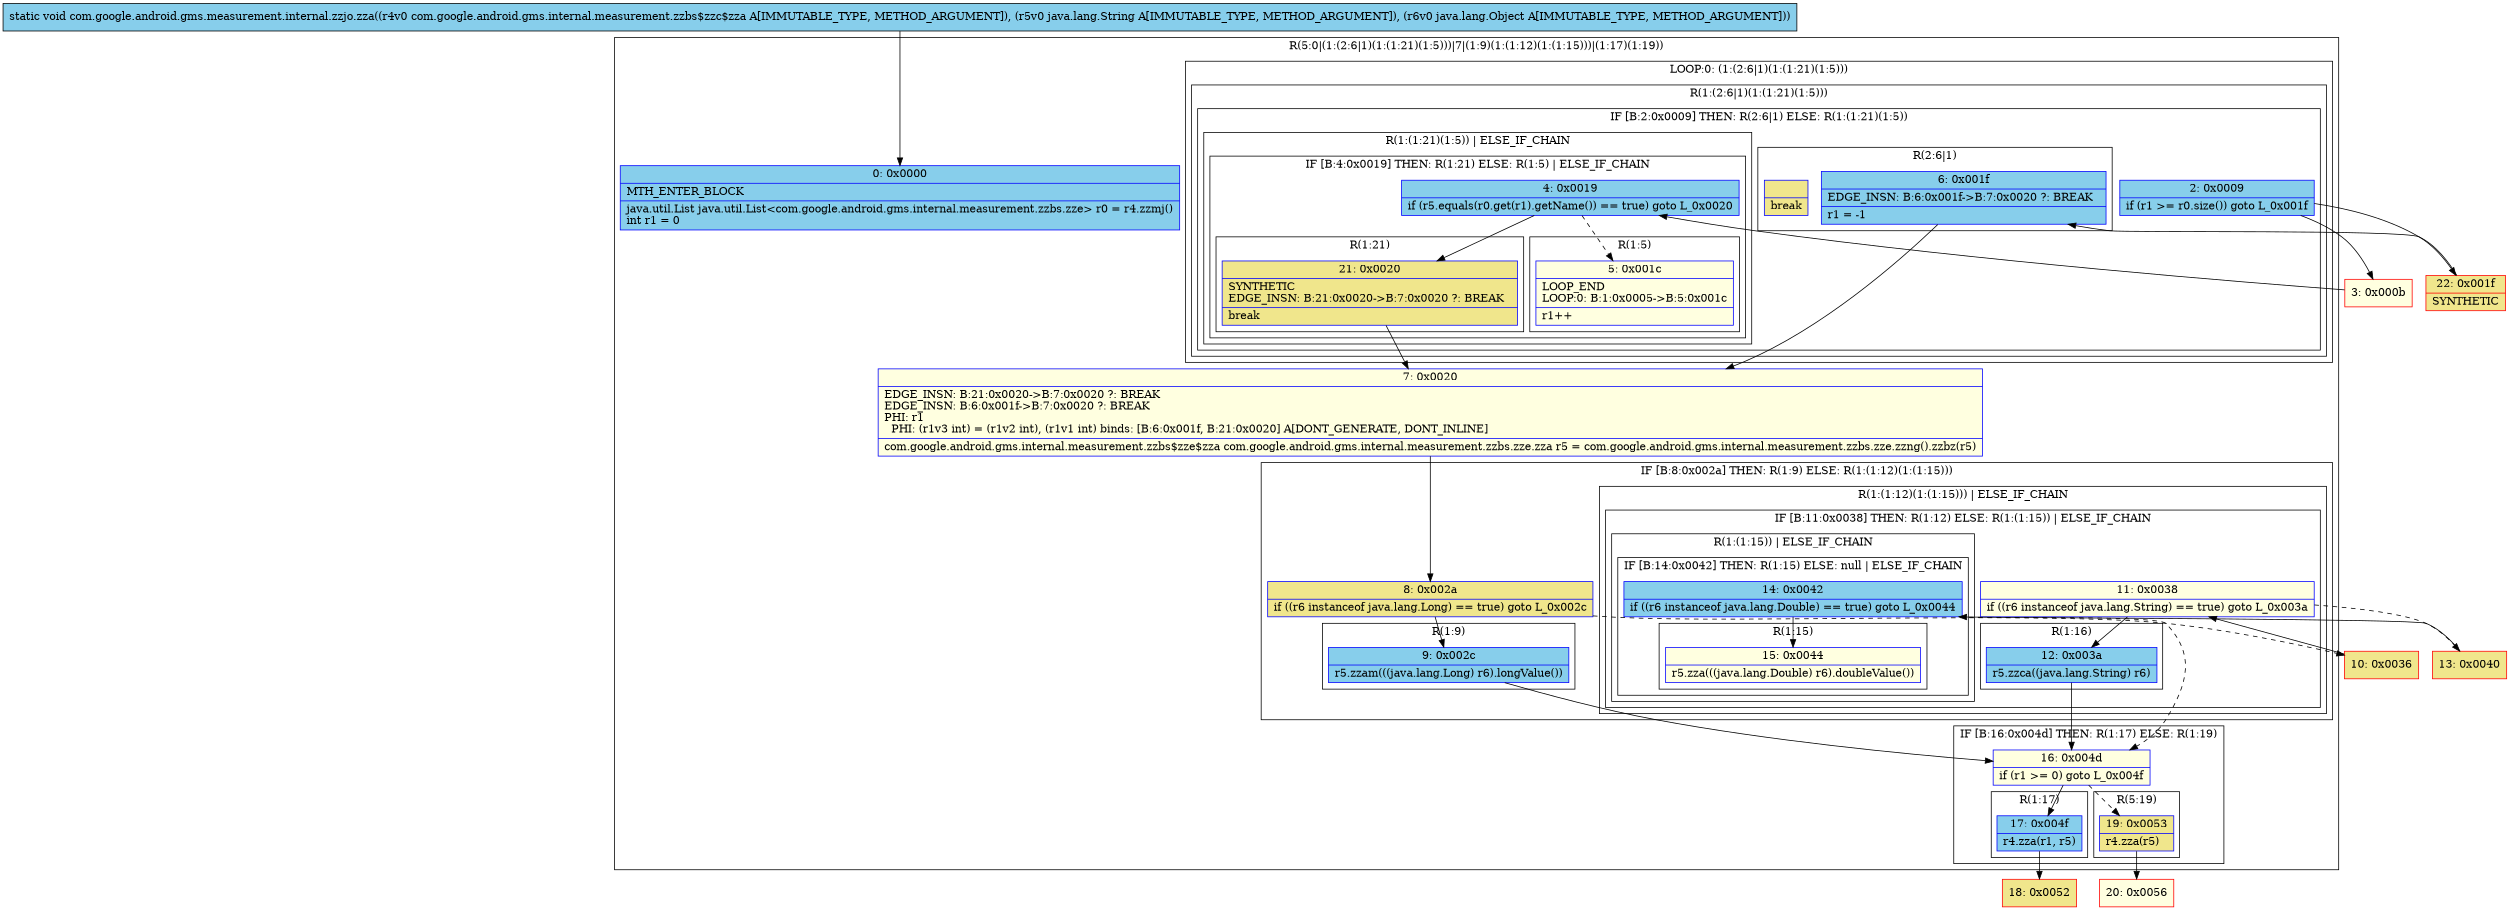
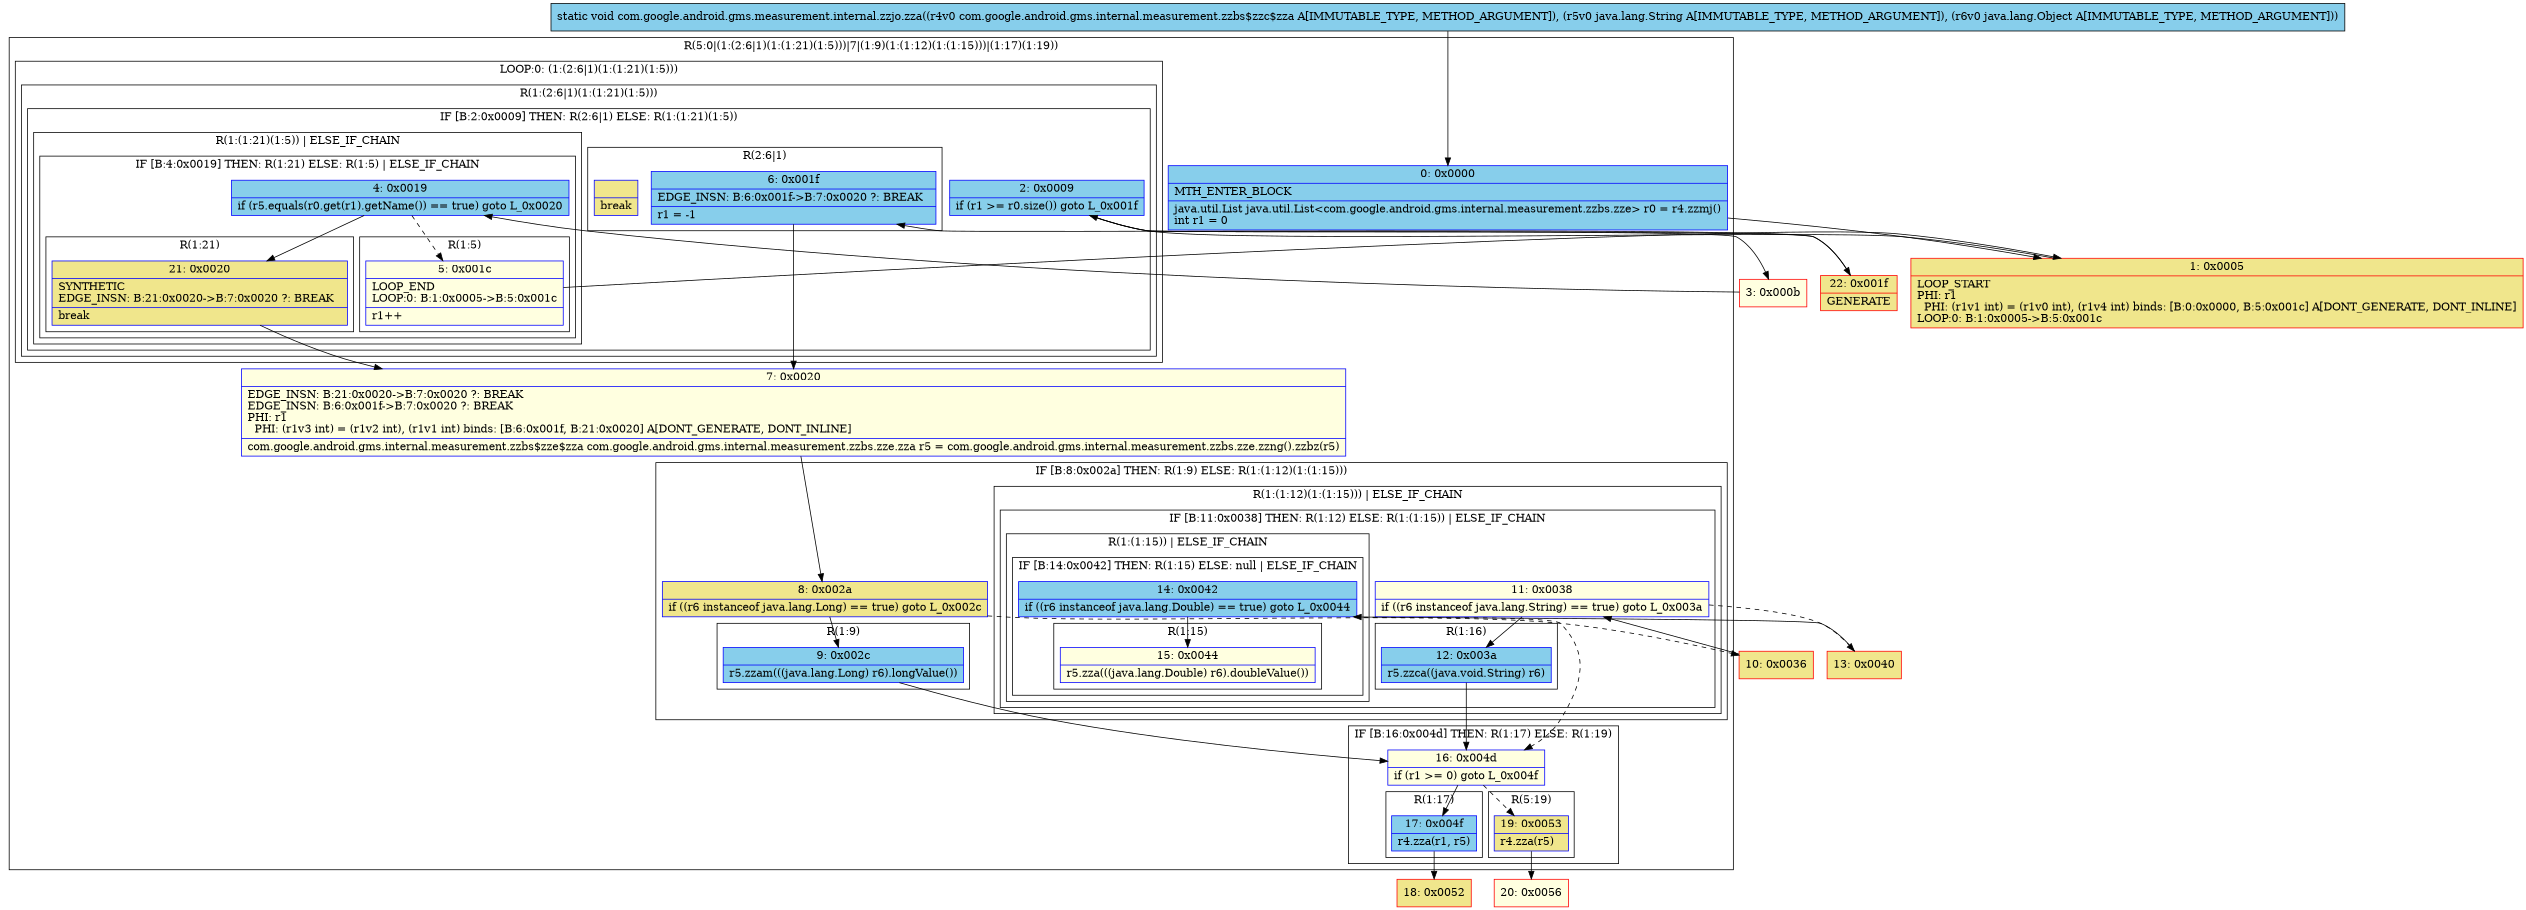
node "1: 0x0005": added
node "22: 0x001f": text "SYNTHETIC" -> "GENERATE"
node "12: 0x003a": text "r5.zzca((java.lang.String) r6)" -> "r5.zzca((java.void.String) r6)"
